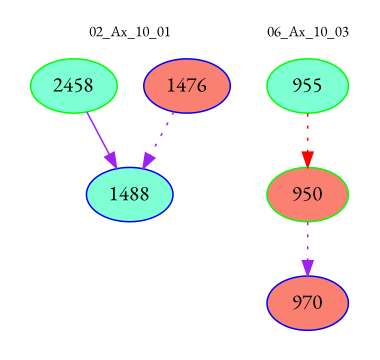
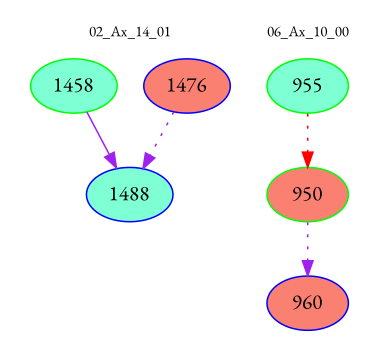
cluster "02_Ax_10_01": label "02_Ax_10_01" -> "02_Ax_14_01"
cluster "06_Ax_10_03": label "06_Ax_10_03" -> "06_Ax_10_00"
node "2458": label "2458" -> "1458"
node "970": label "970" -> "960"
